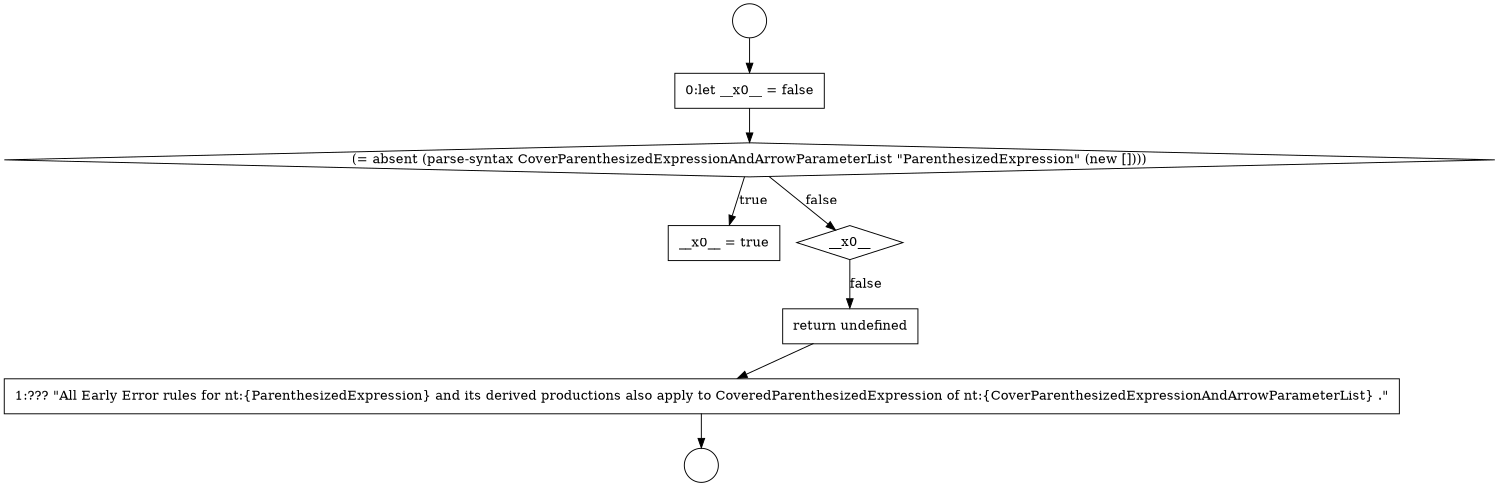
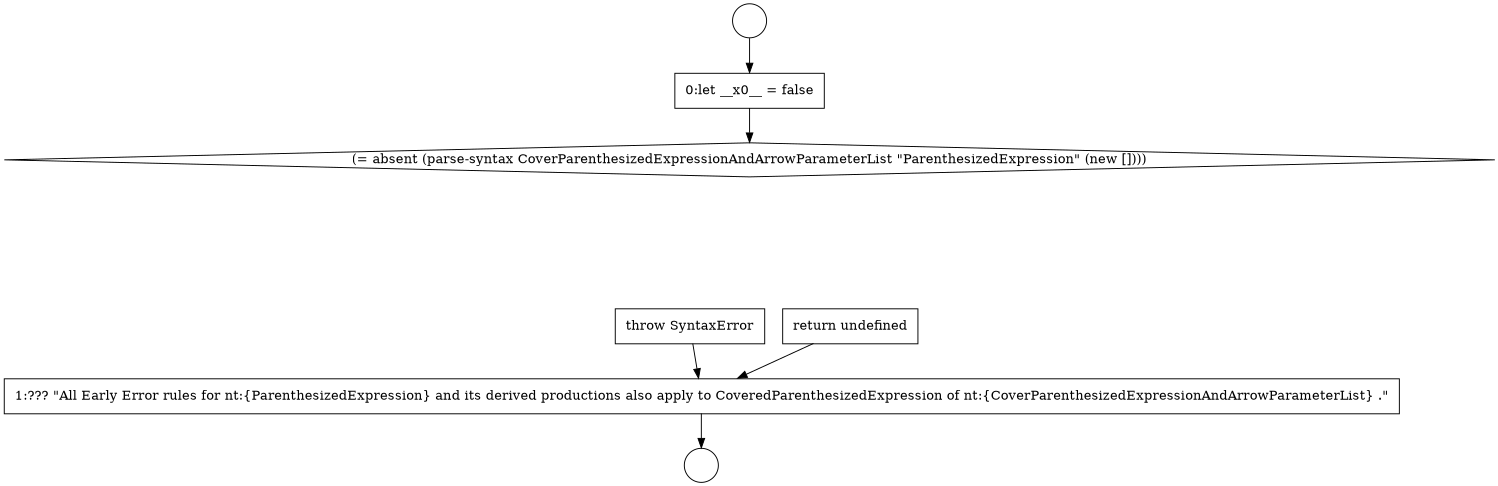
node "__x0__ = true": removed
node "__x0__": removed
node "throw SyntaxError": added
